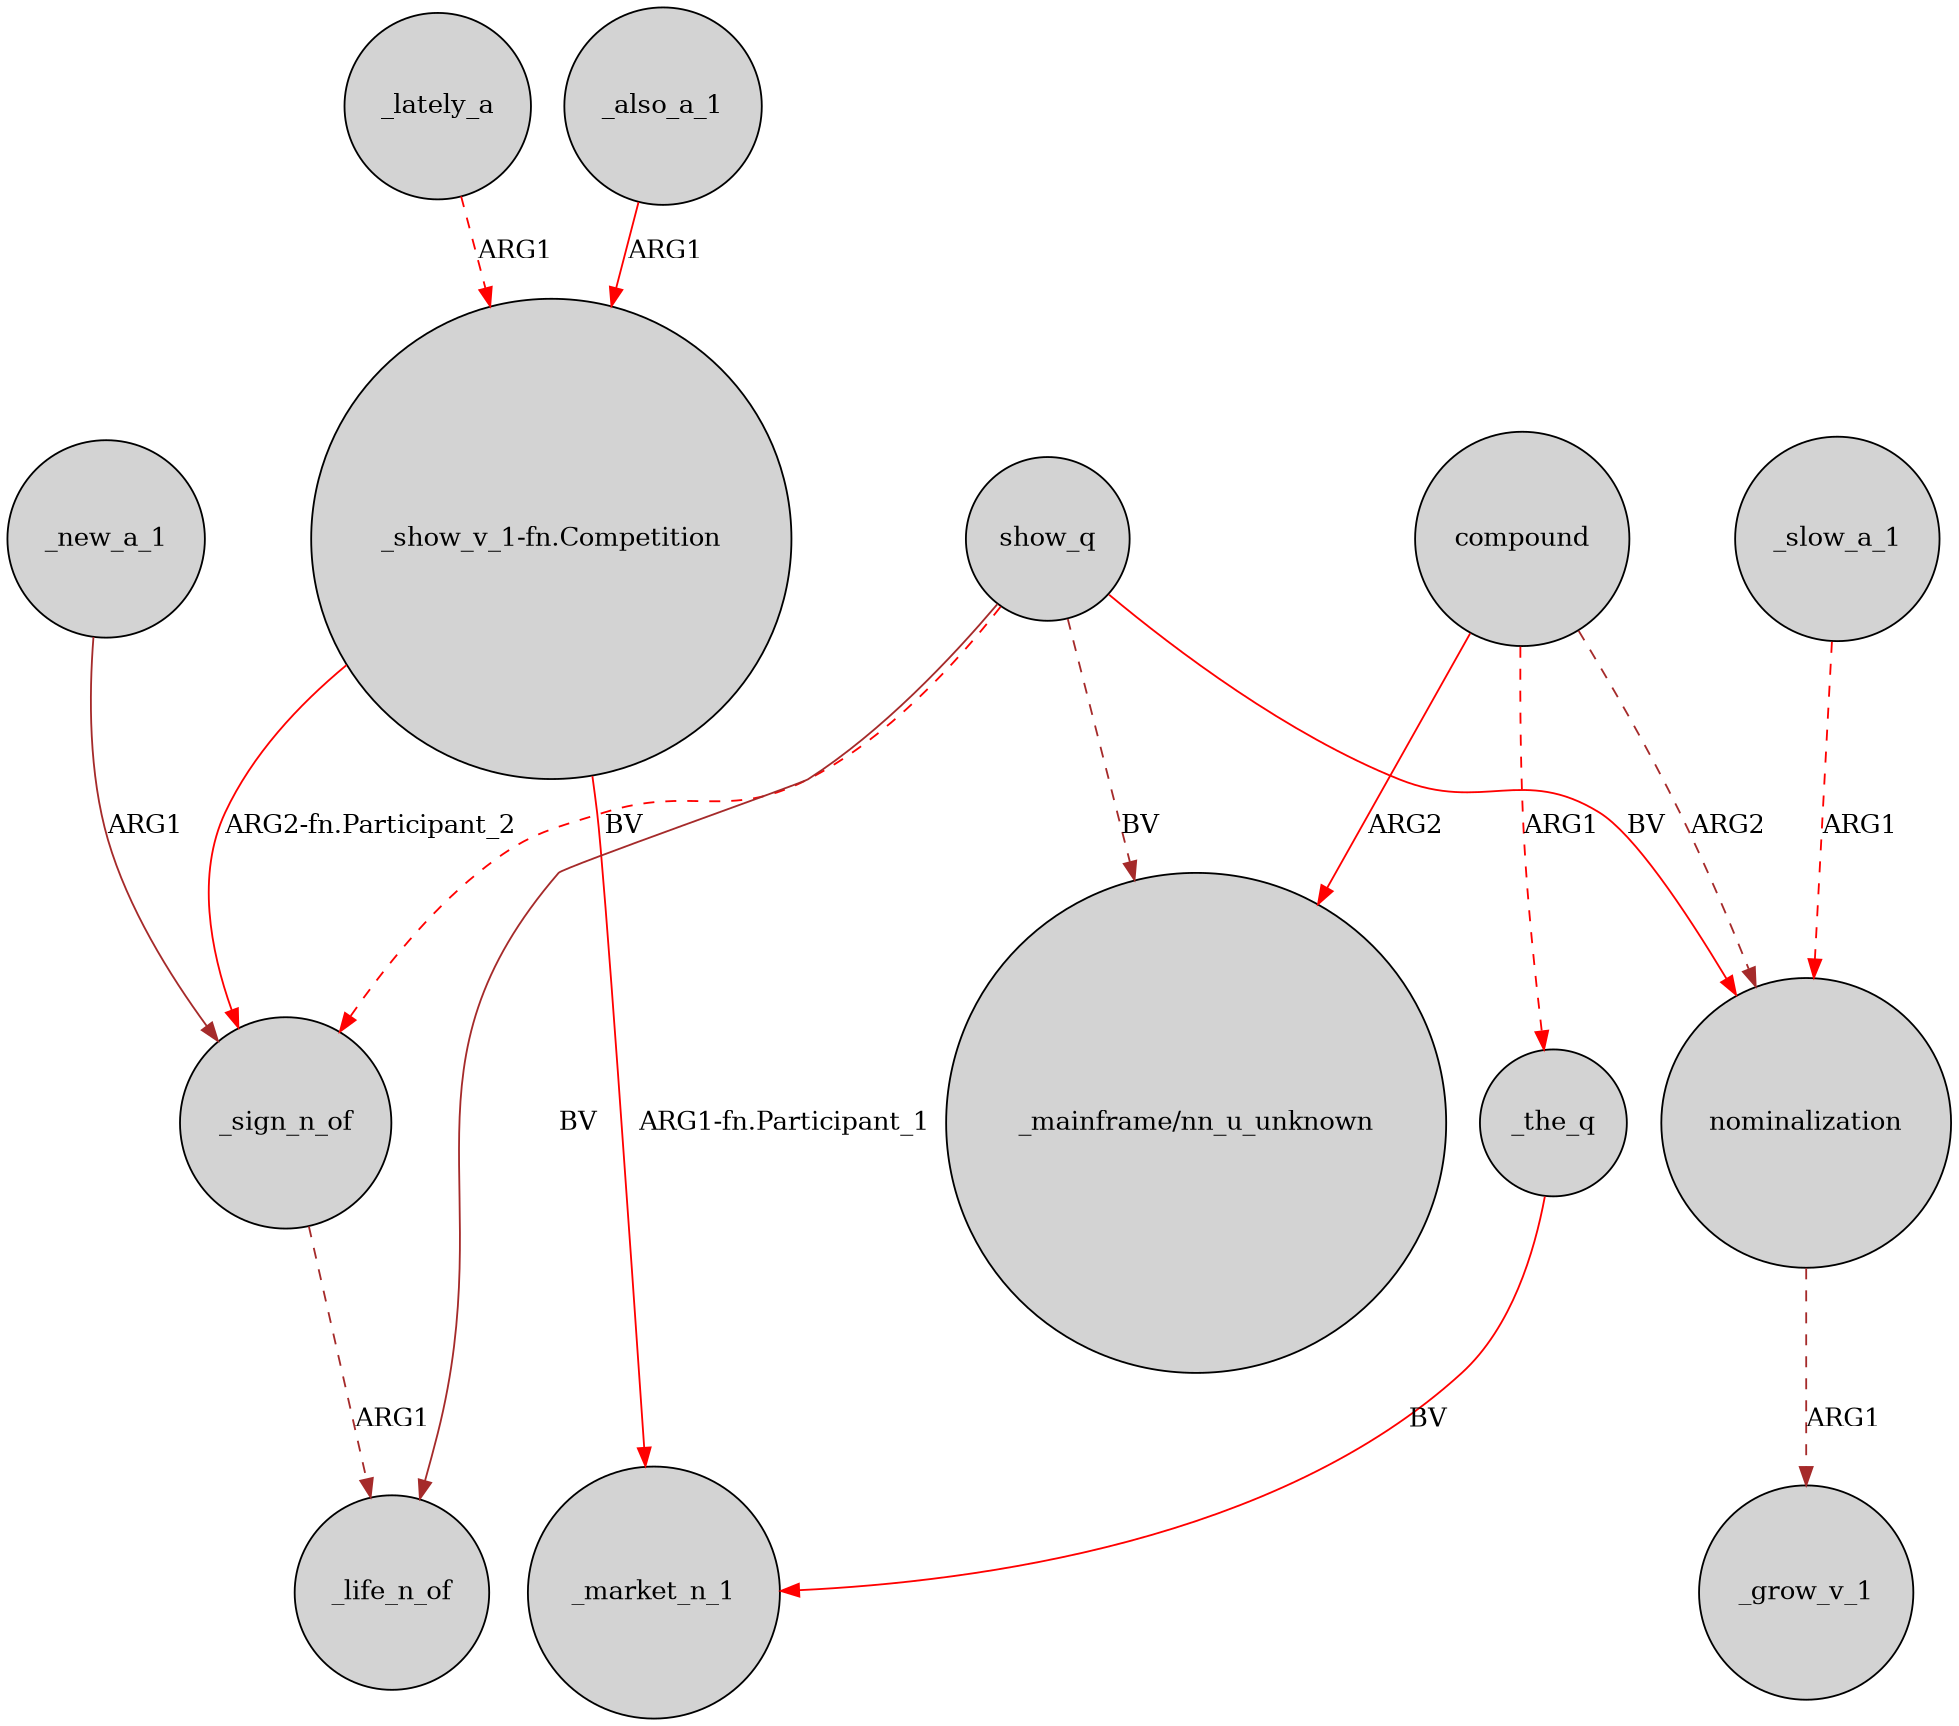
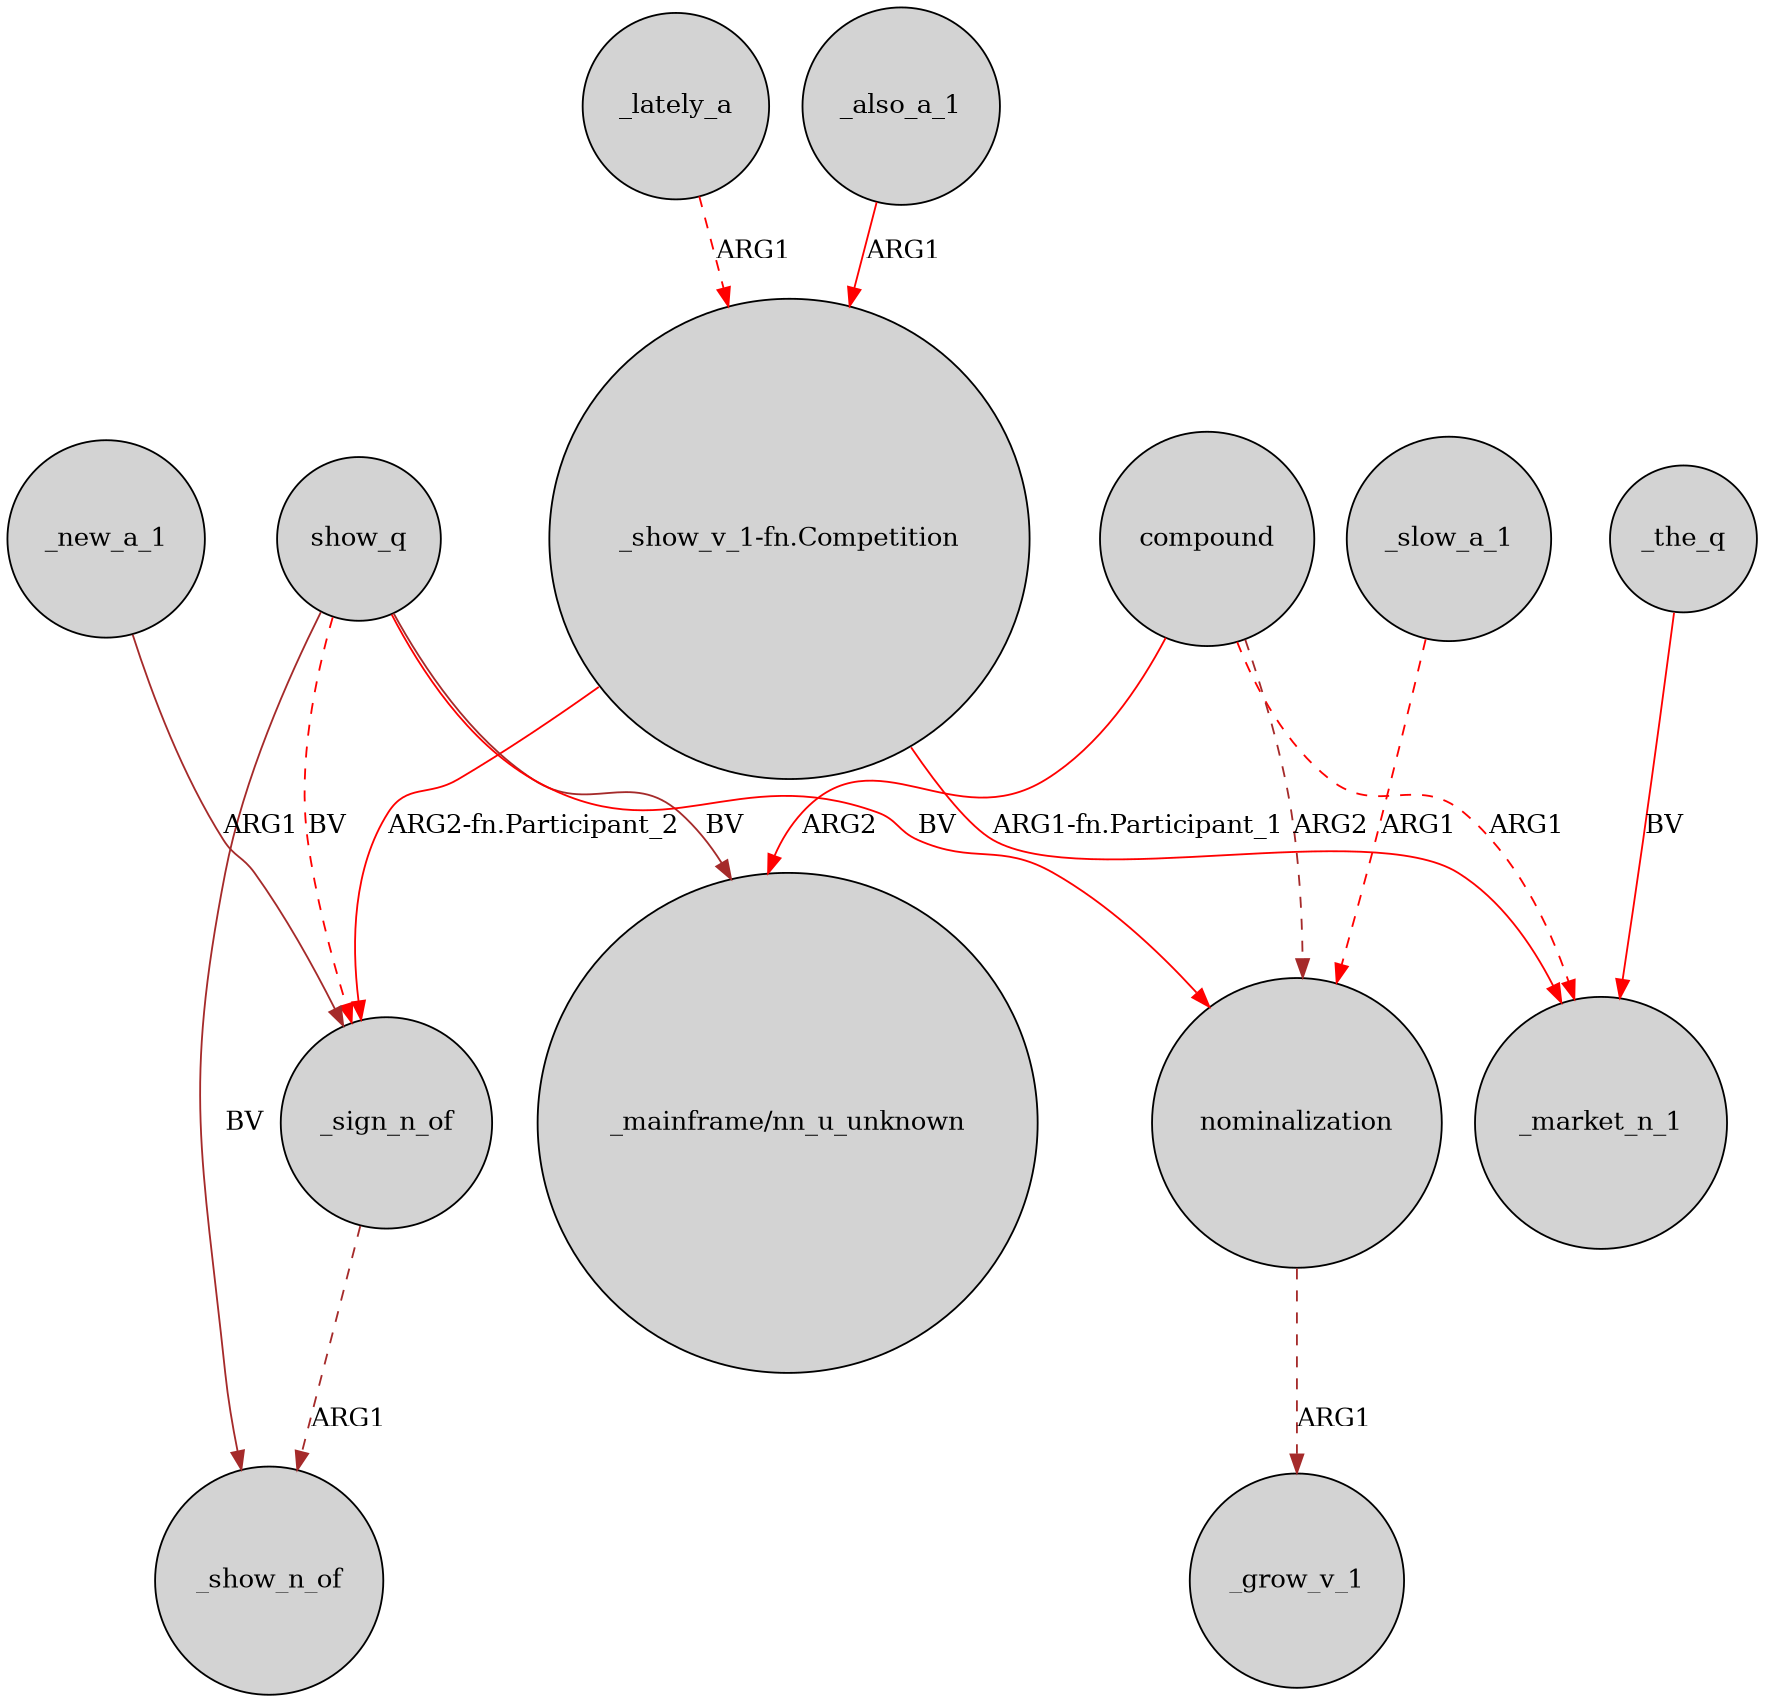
edge "show_q" -> "_mainframe/nn_u_unknown": style dashed -> solid
edge "compound" -> "_the_q": now "compound" -> "_market_n_1"
node "_life_n_of": label "_life_n_of" -> "_show_n_of"
